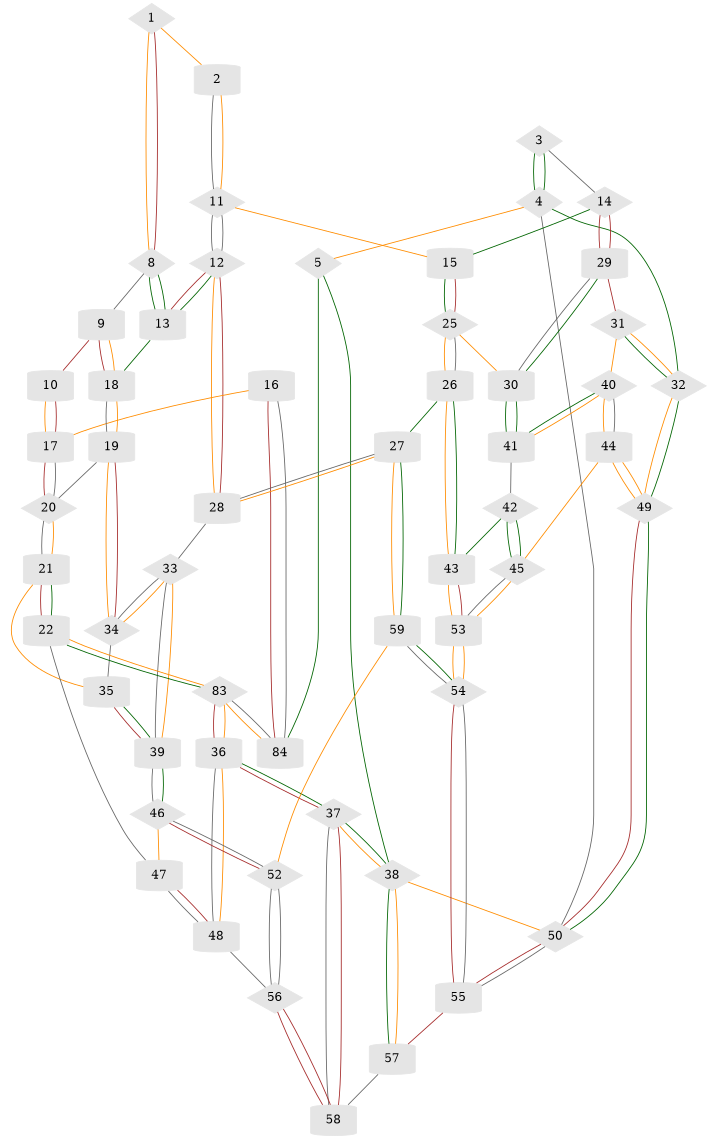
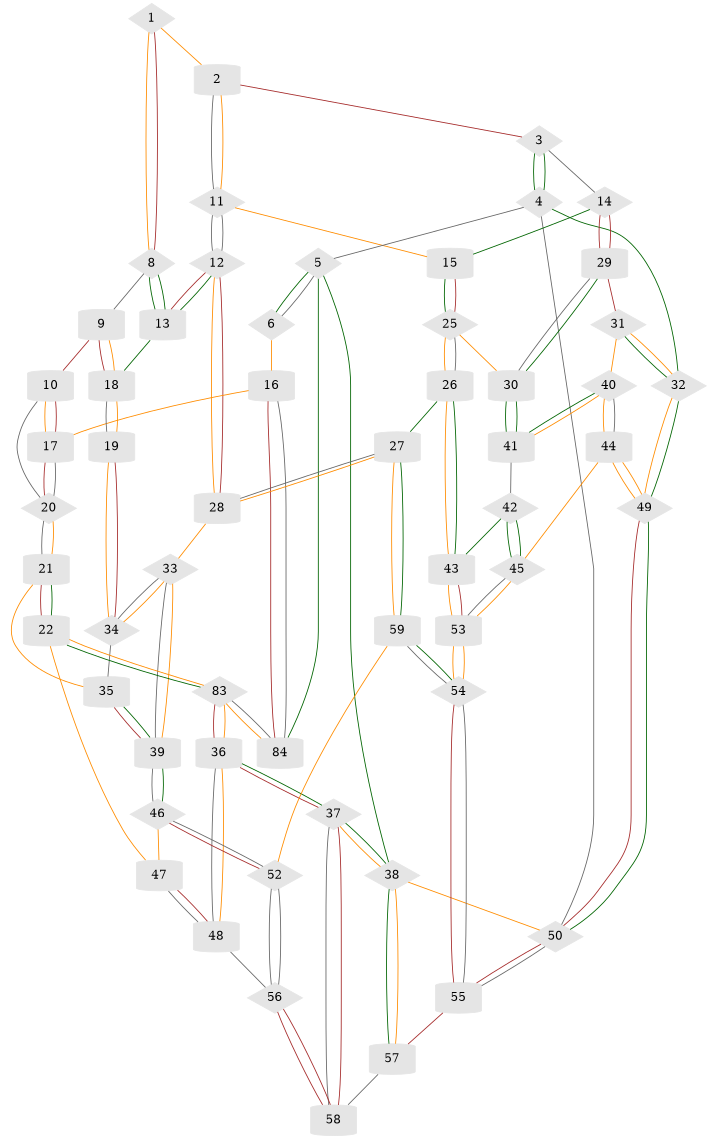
edge "2" -- "3": added
edge "4" -- "5": color darkorange -> gray40
node "6": added
edge "19" -- "20": now "10" -- "20"
edge "28" -- "33": color gray40 -> darkorange
edge "22" -- "47": color gray40 -> darkorange
